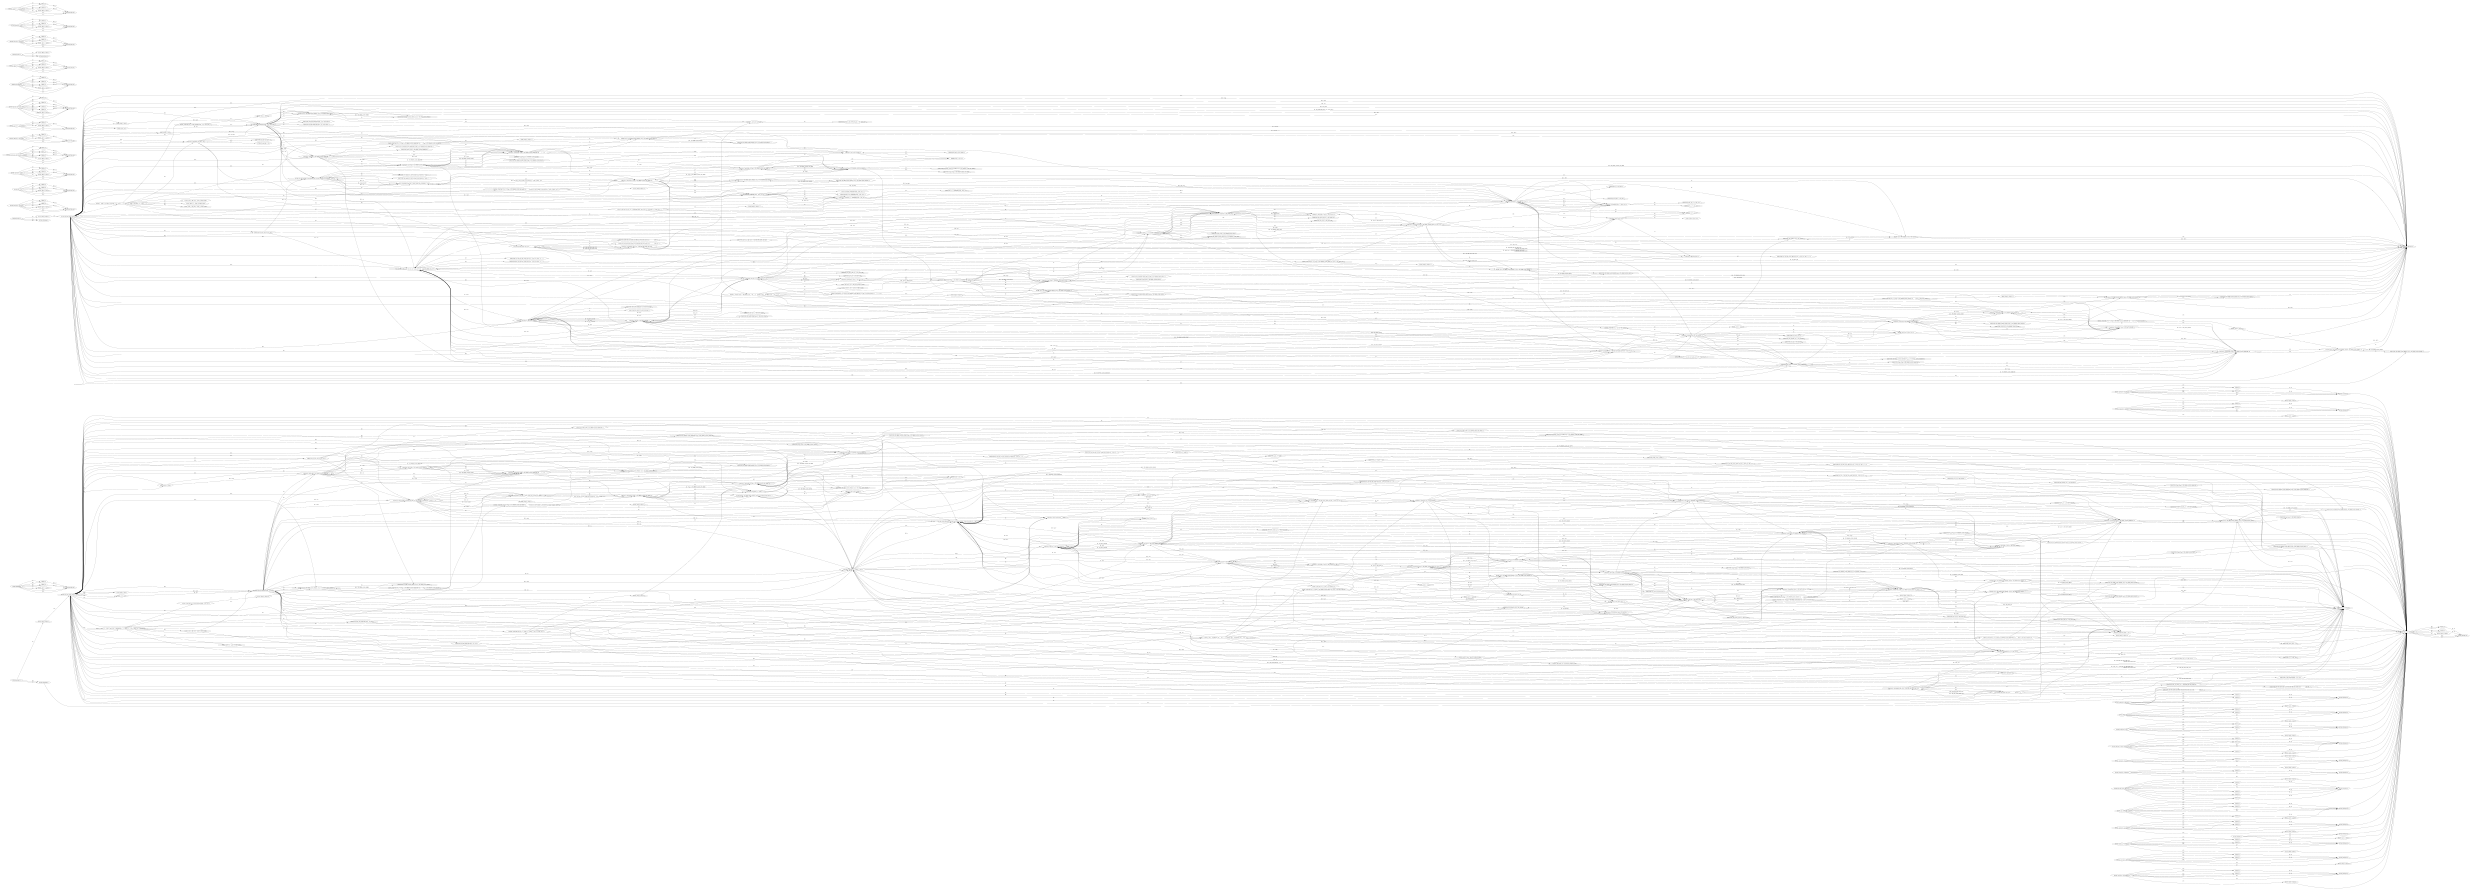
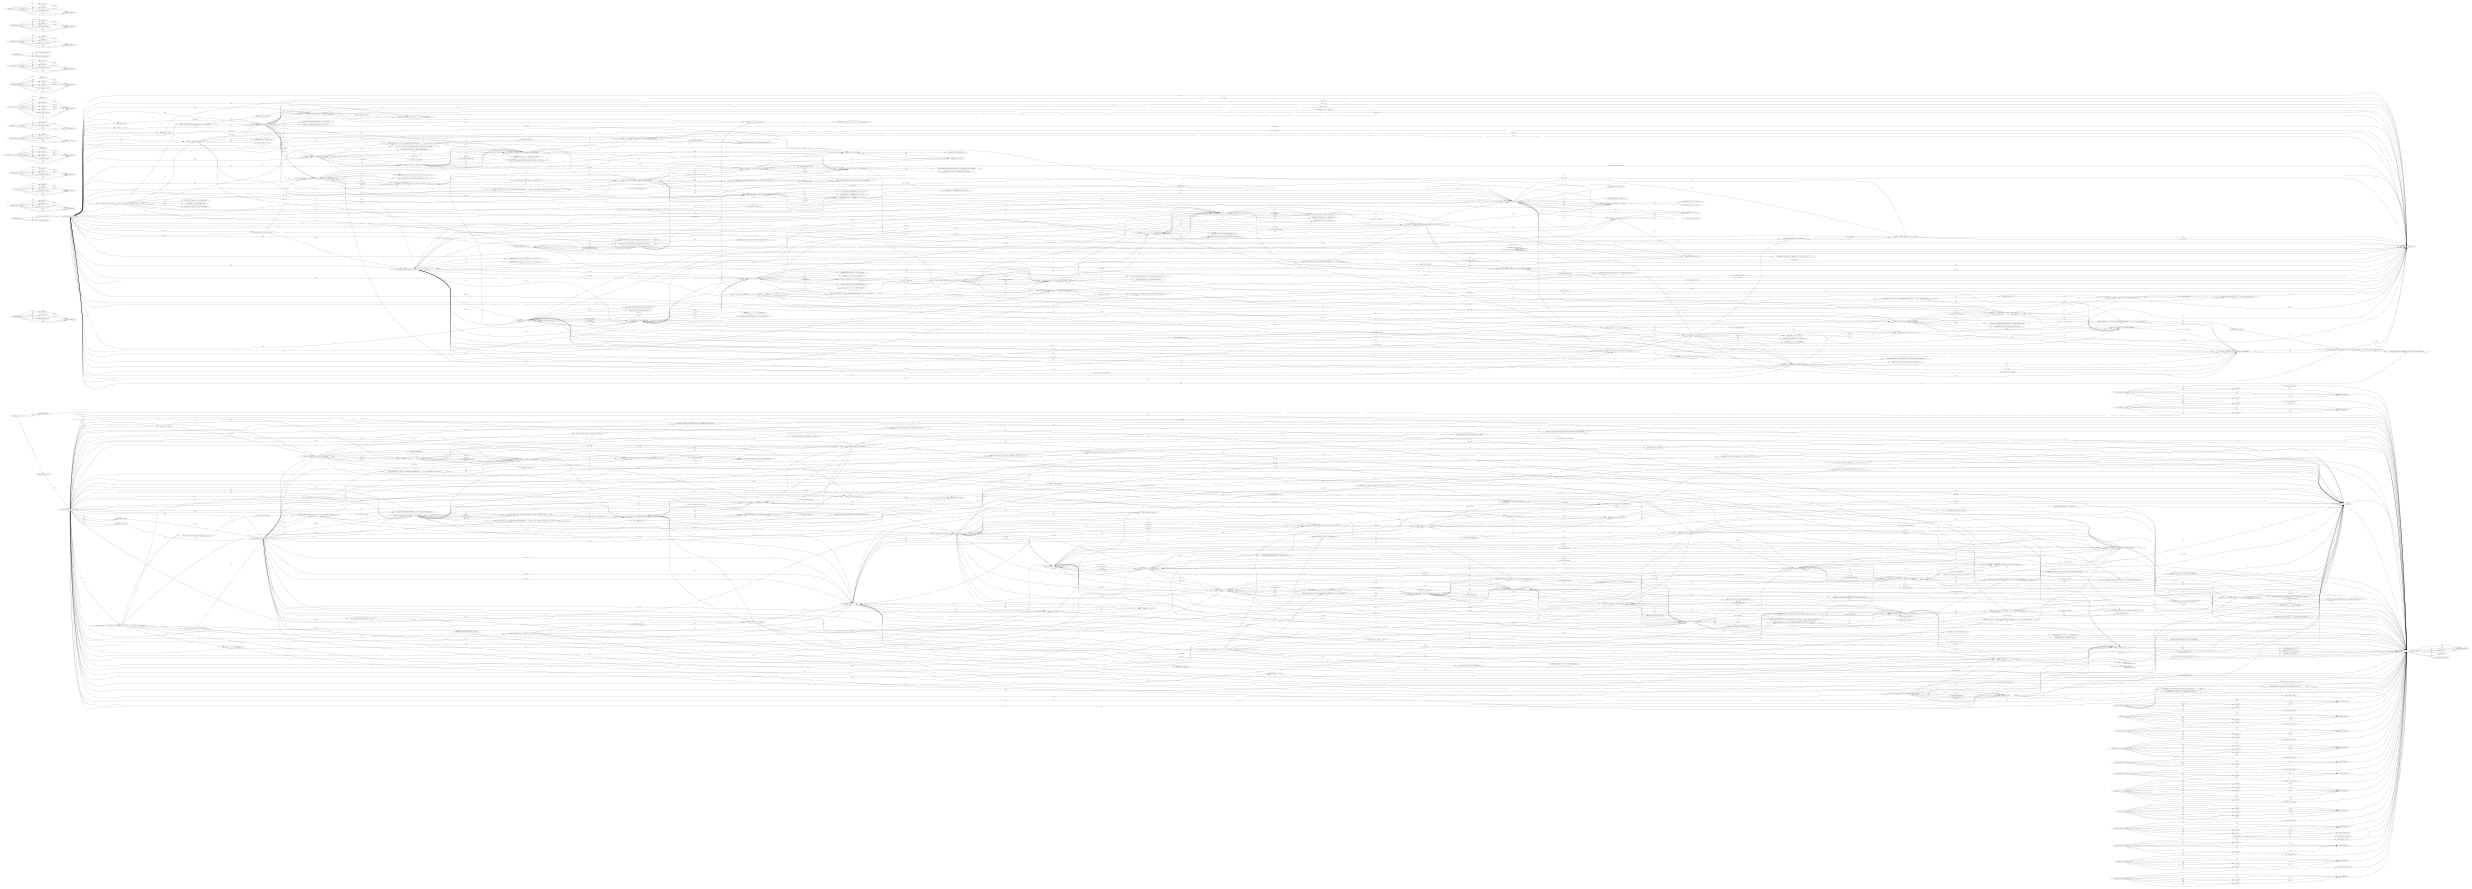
node "(IDENTIFIER,len,uaddr + len)": added
